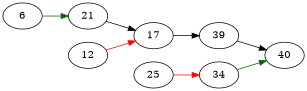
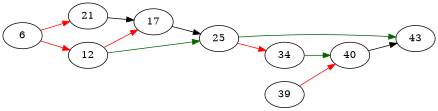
edge "6" -> "21": color darkgreen -> red
edge "17" -> "39": now "17" -> "25"
node "43": added
edge "6" -> "12": added
edge "39" -> "40": color black -> red
edge "12" -> "25": added
